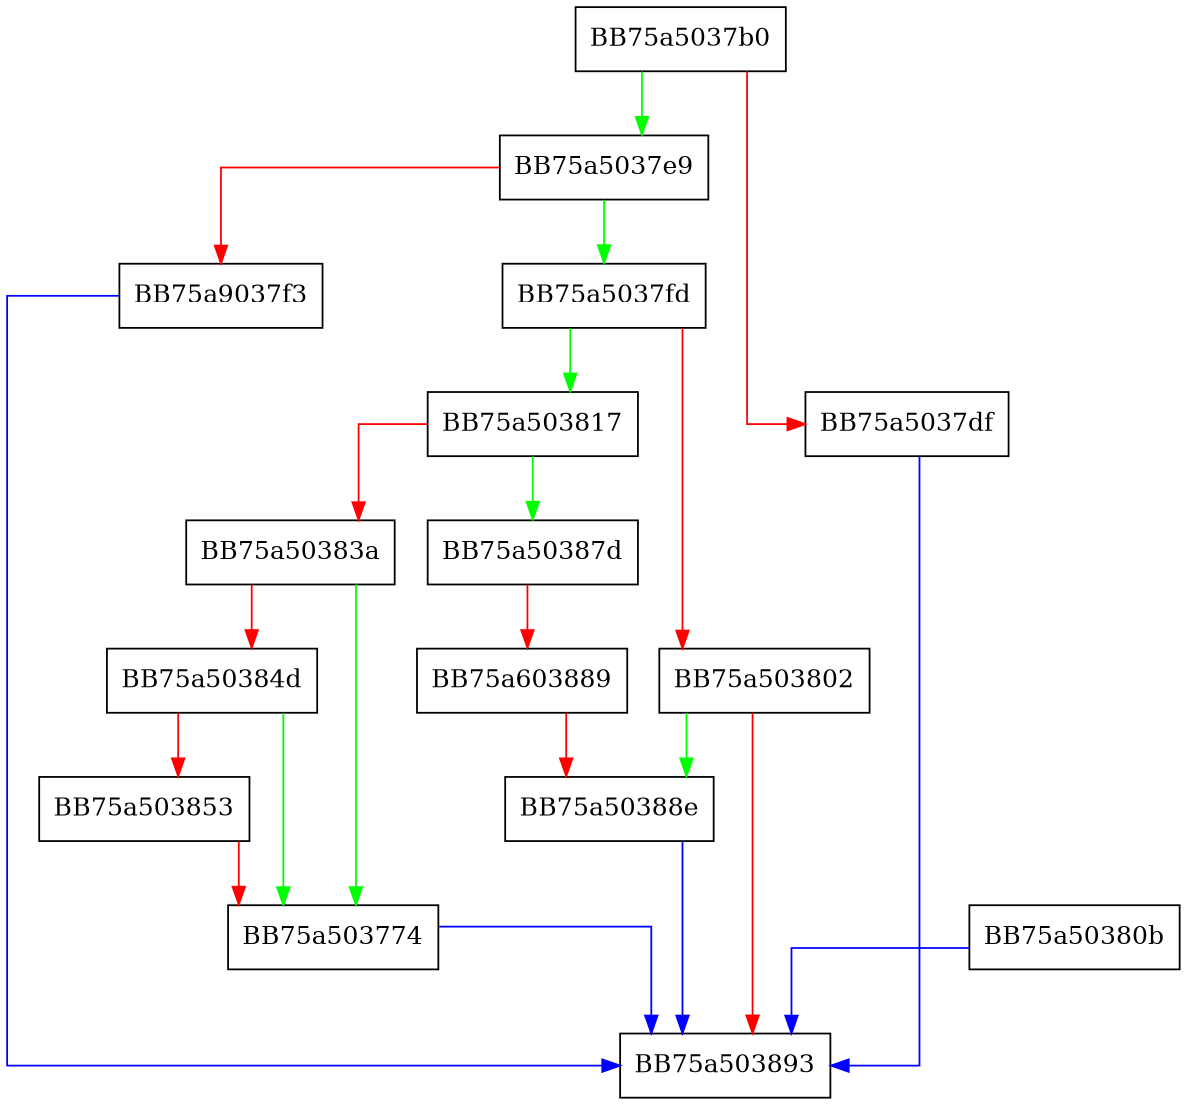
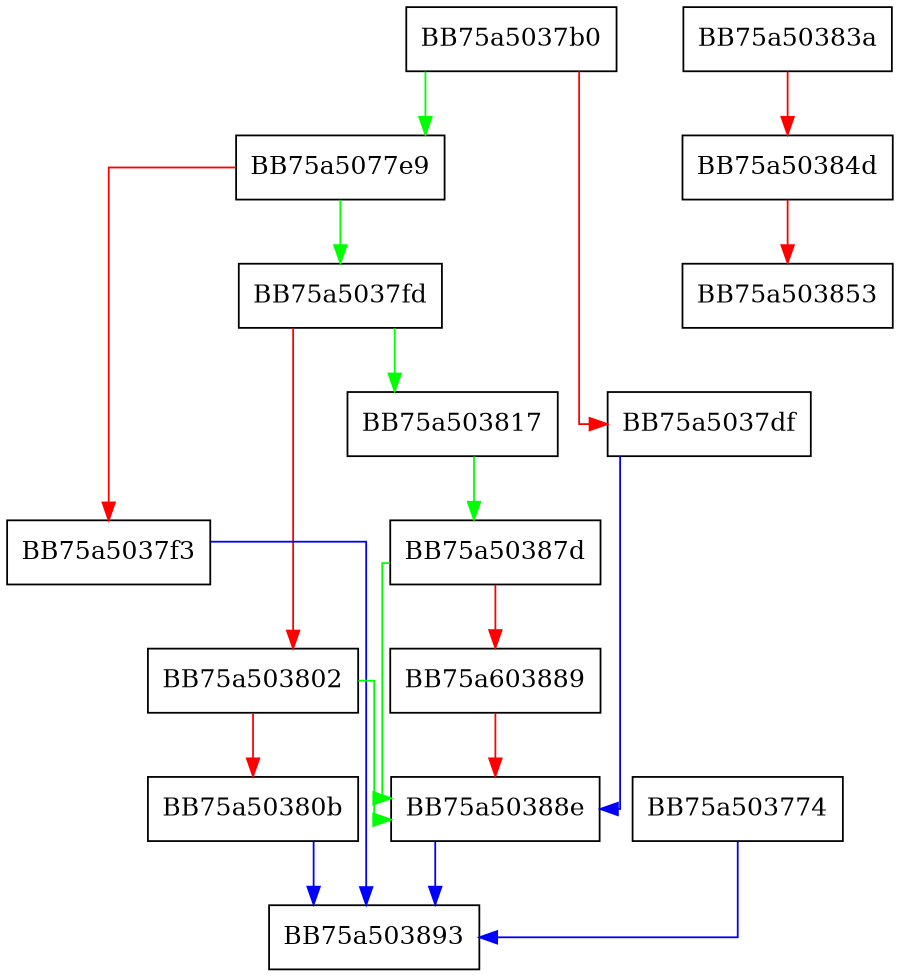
node "BB75a5037e9": label "BB75a5037e9" -> "BB75a5077e9"
node "BB75a9037f3": label "BB75a9037f3" -> "BB75a5037f3"
edge "BB75a503817" -> "BB75a50383a": removed
edge "BB75a50387d" -> "BB75a50388e": added
edge "BB75a50383a" -> "BB75a503774": removed
edge "BB75a5037df" -> "BB75a503893": now "BB75a5037df" -> "BB75a50388e"
edge "BB75a50384d" -> "BB75a503774": removed
edge "BB75a503853" -> "BB75a503774": removed
edge "BB75a503802" -> "BB75a503893": now "BB75a503802" -> "BB75a50380b"
